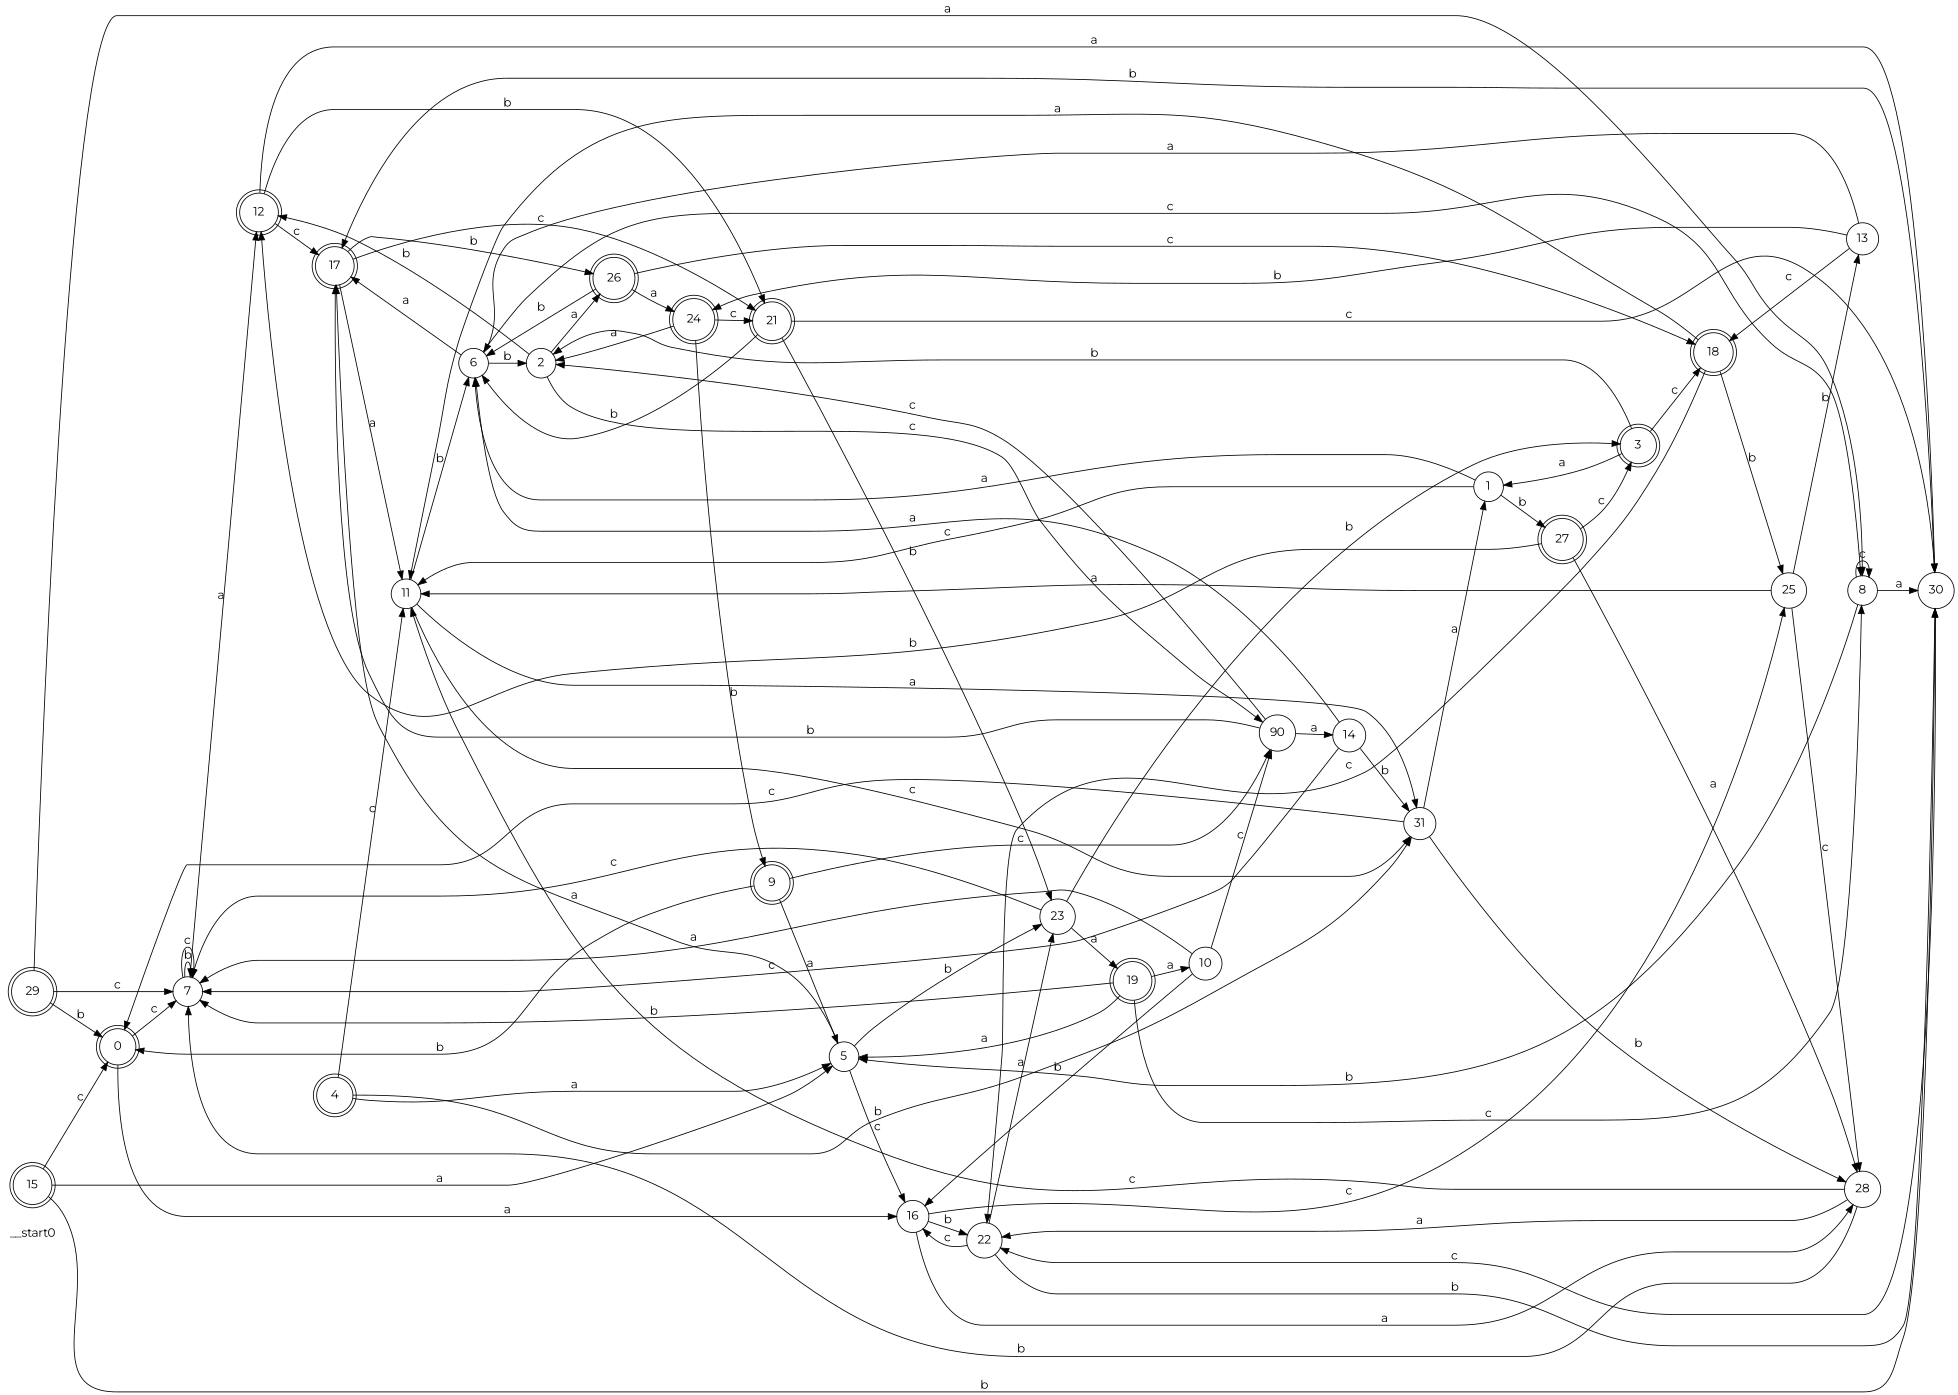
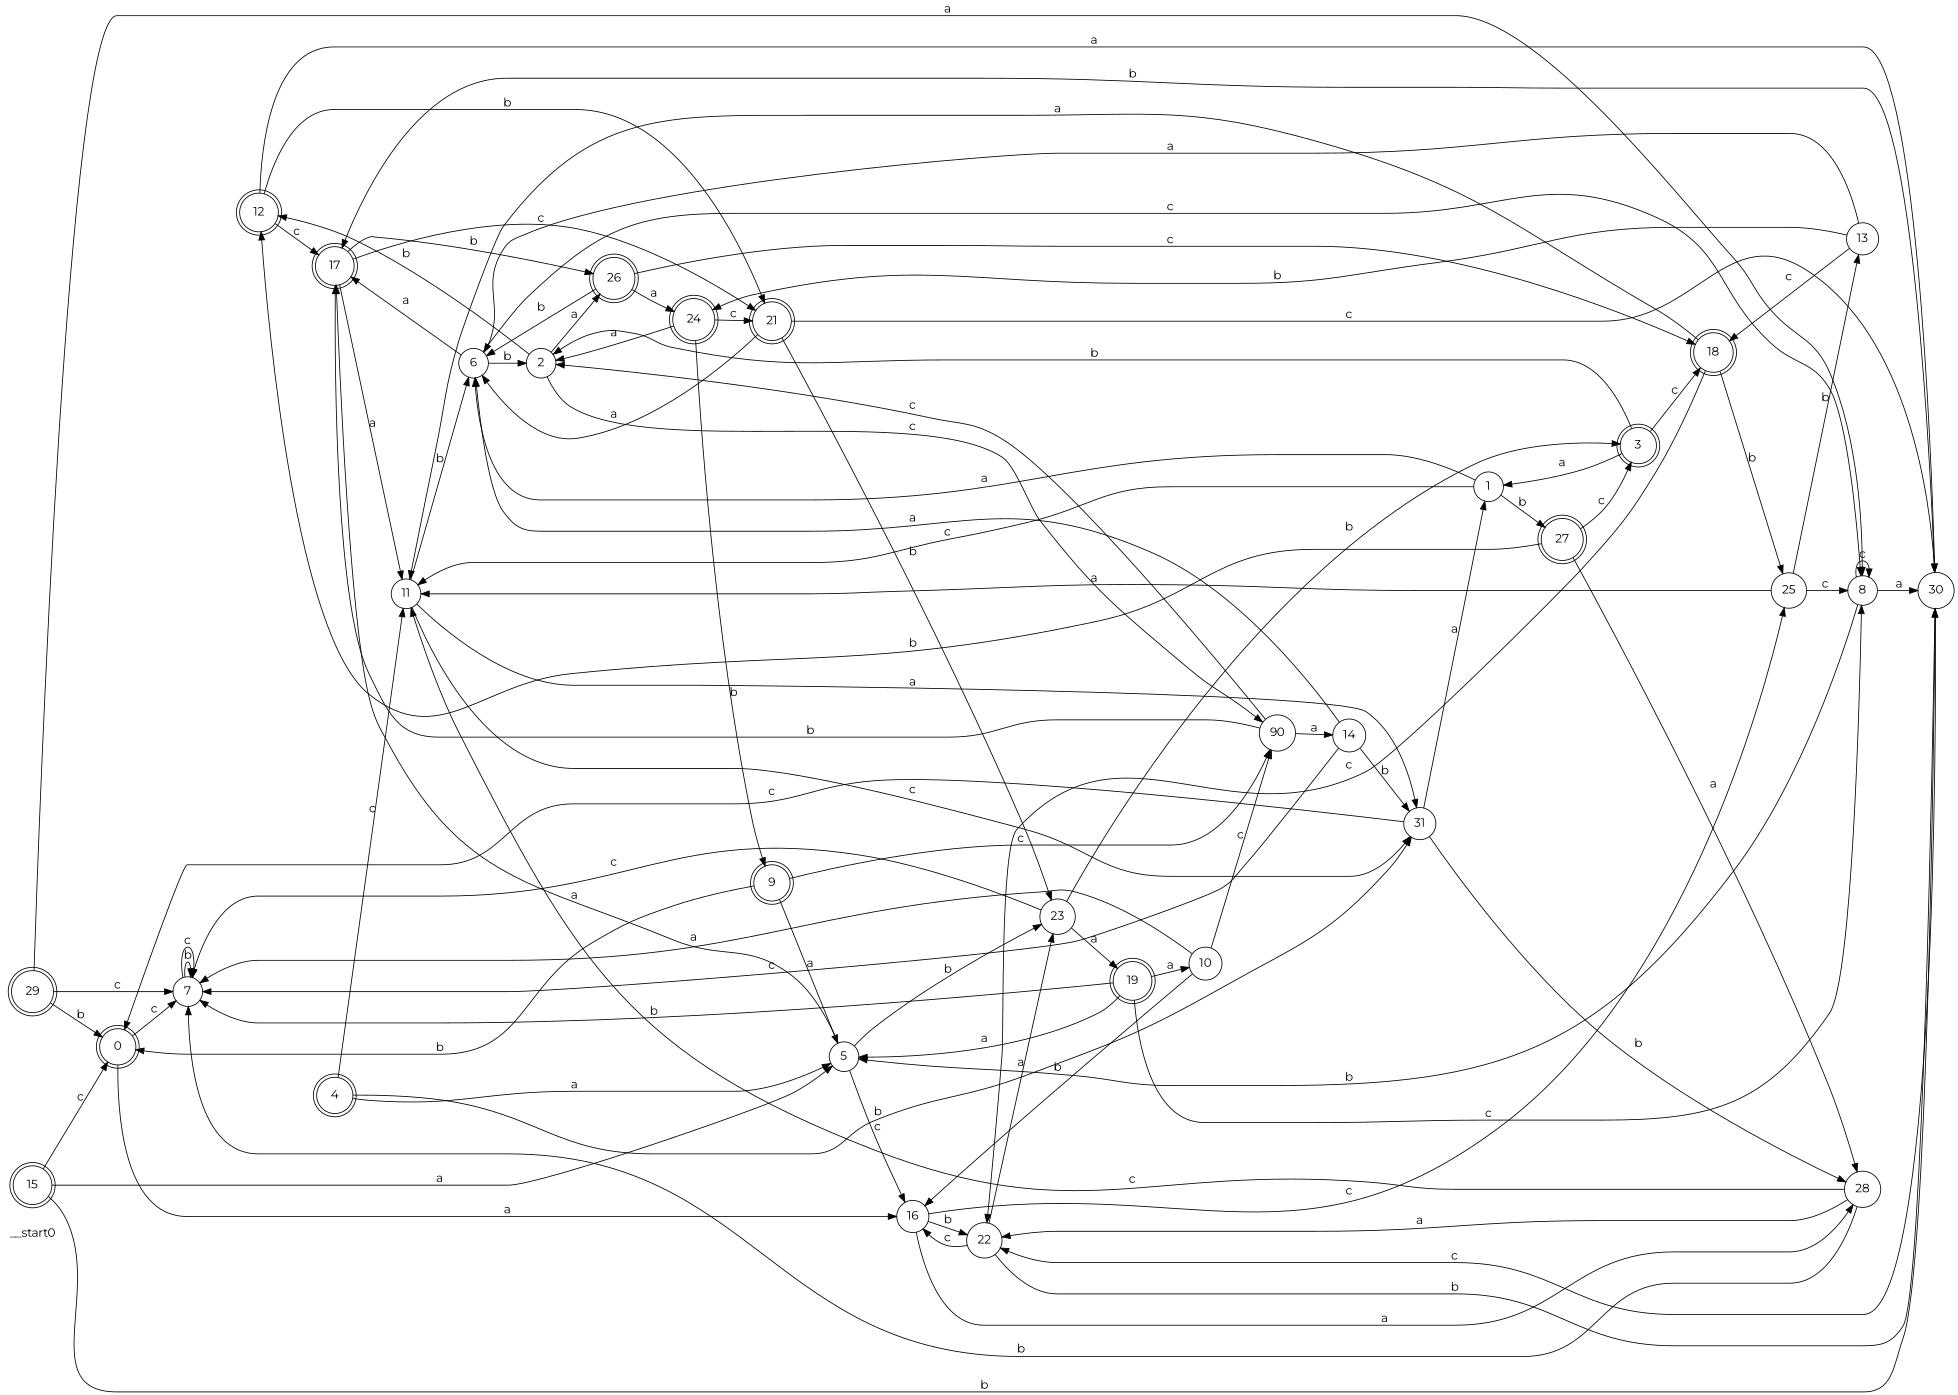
edge "21" -> "6": label "b" -> "a"
edge "7" -> "12": removed, label "a"
edge "25" -> "28": now "25" -> "8"
